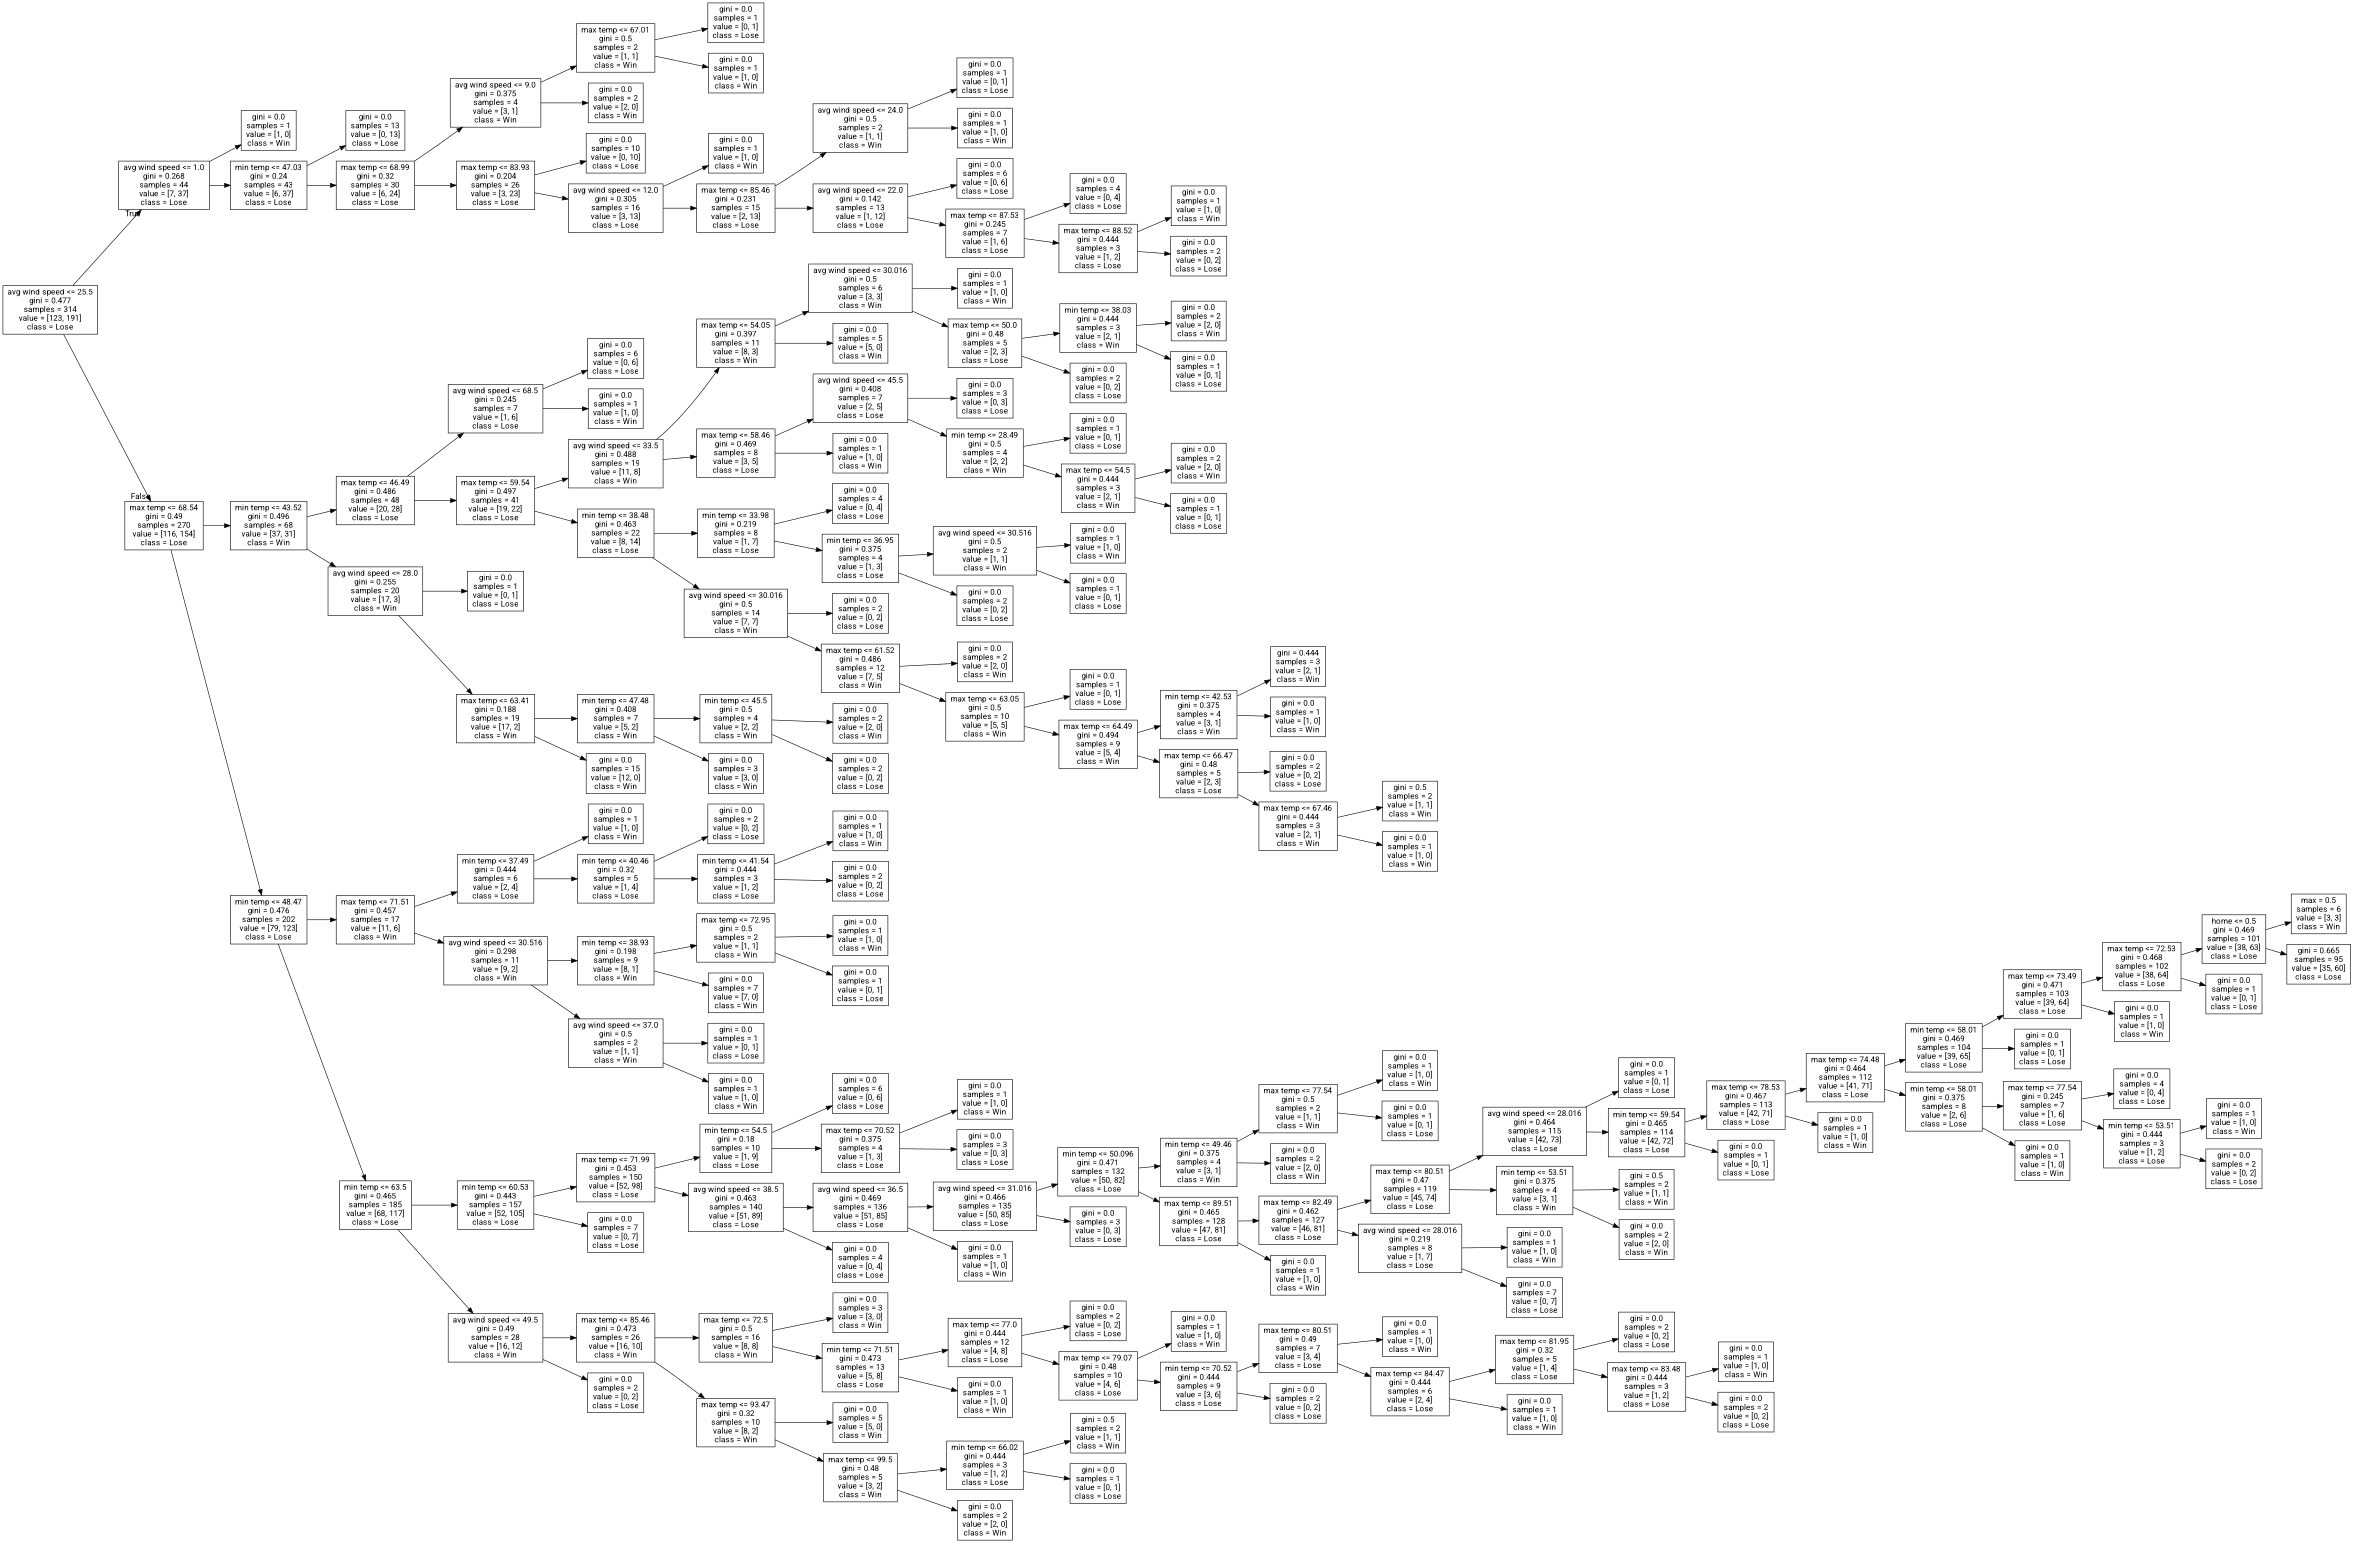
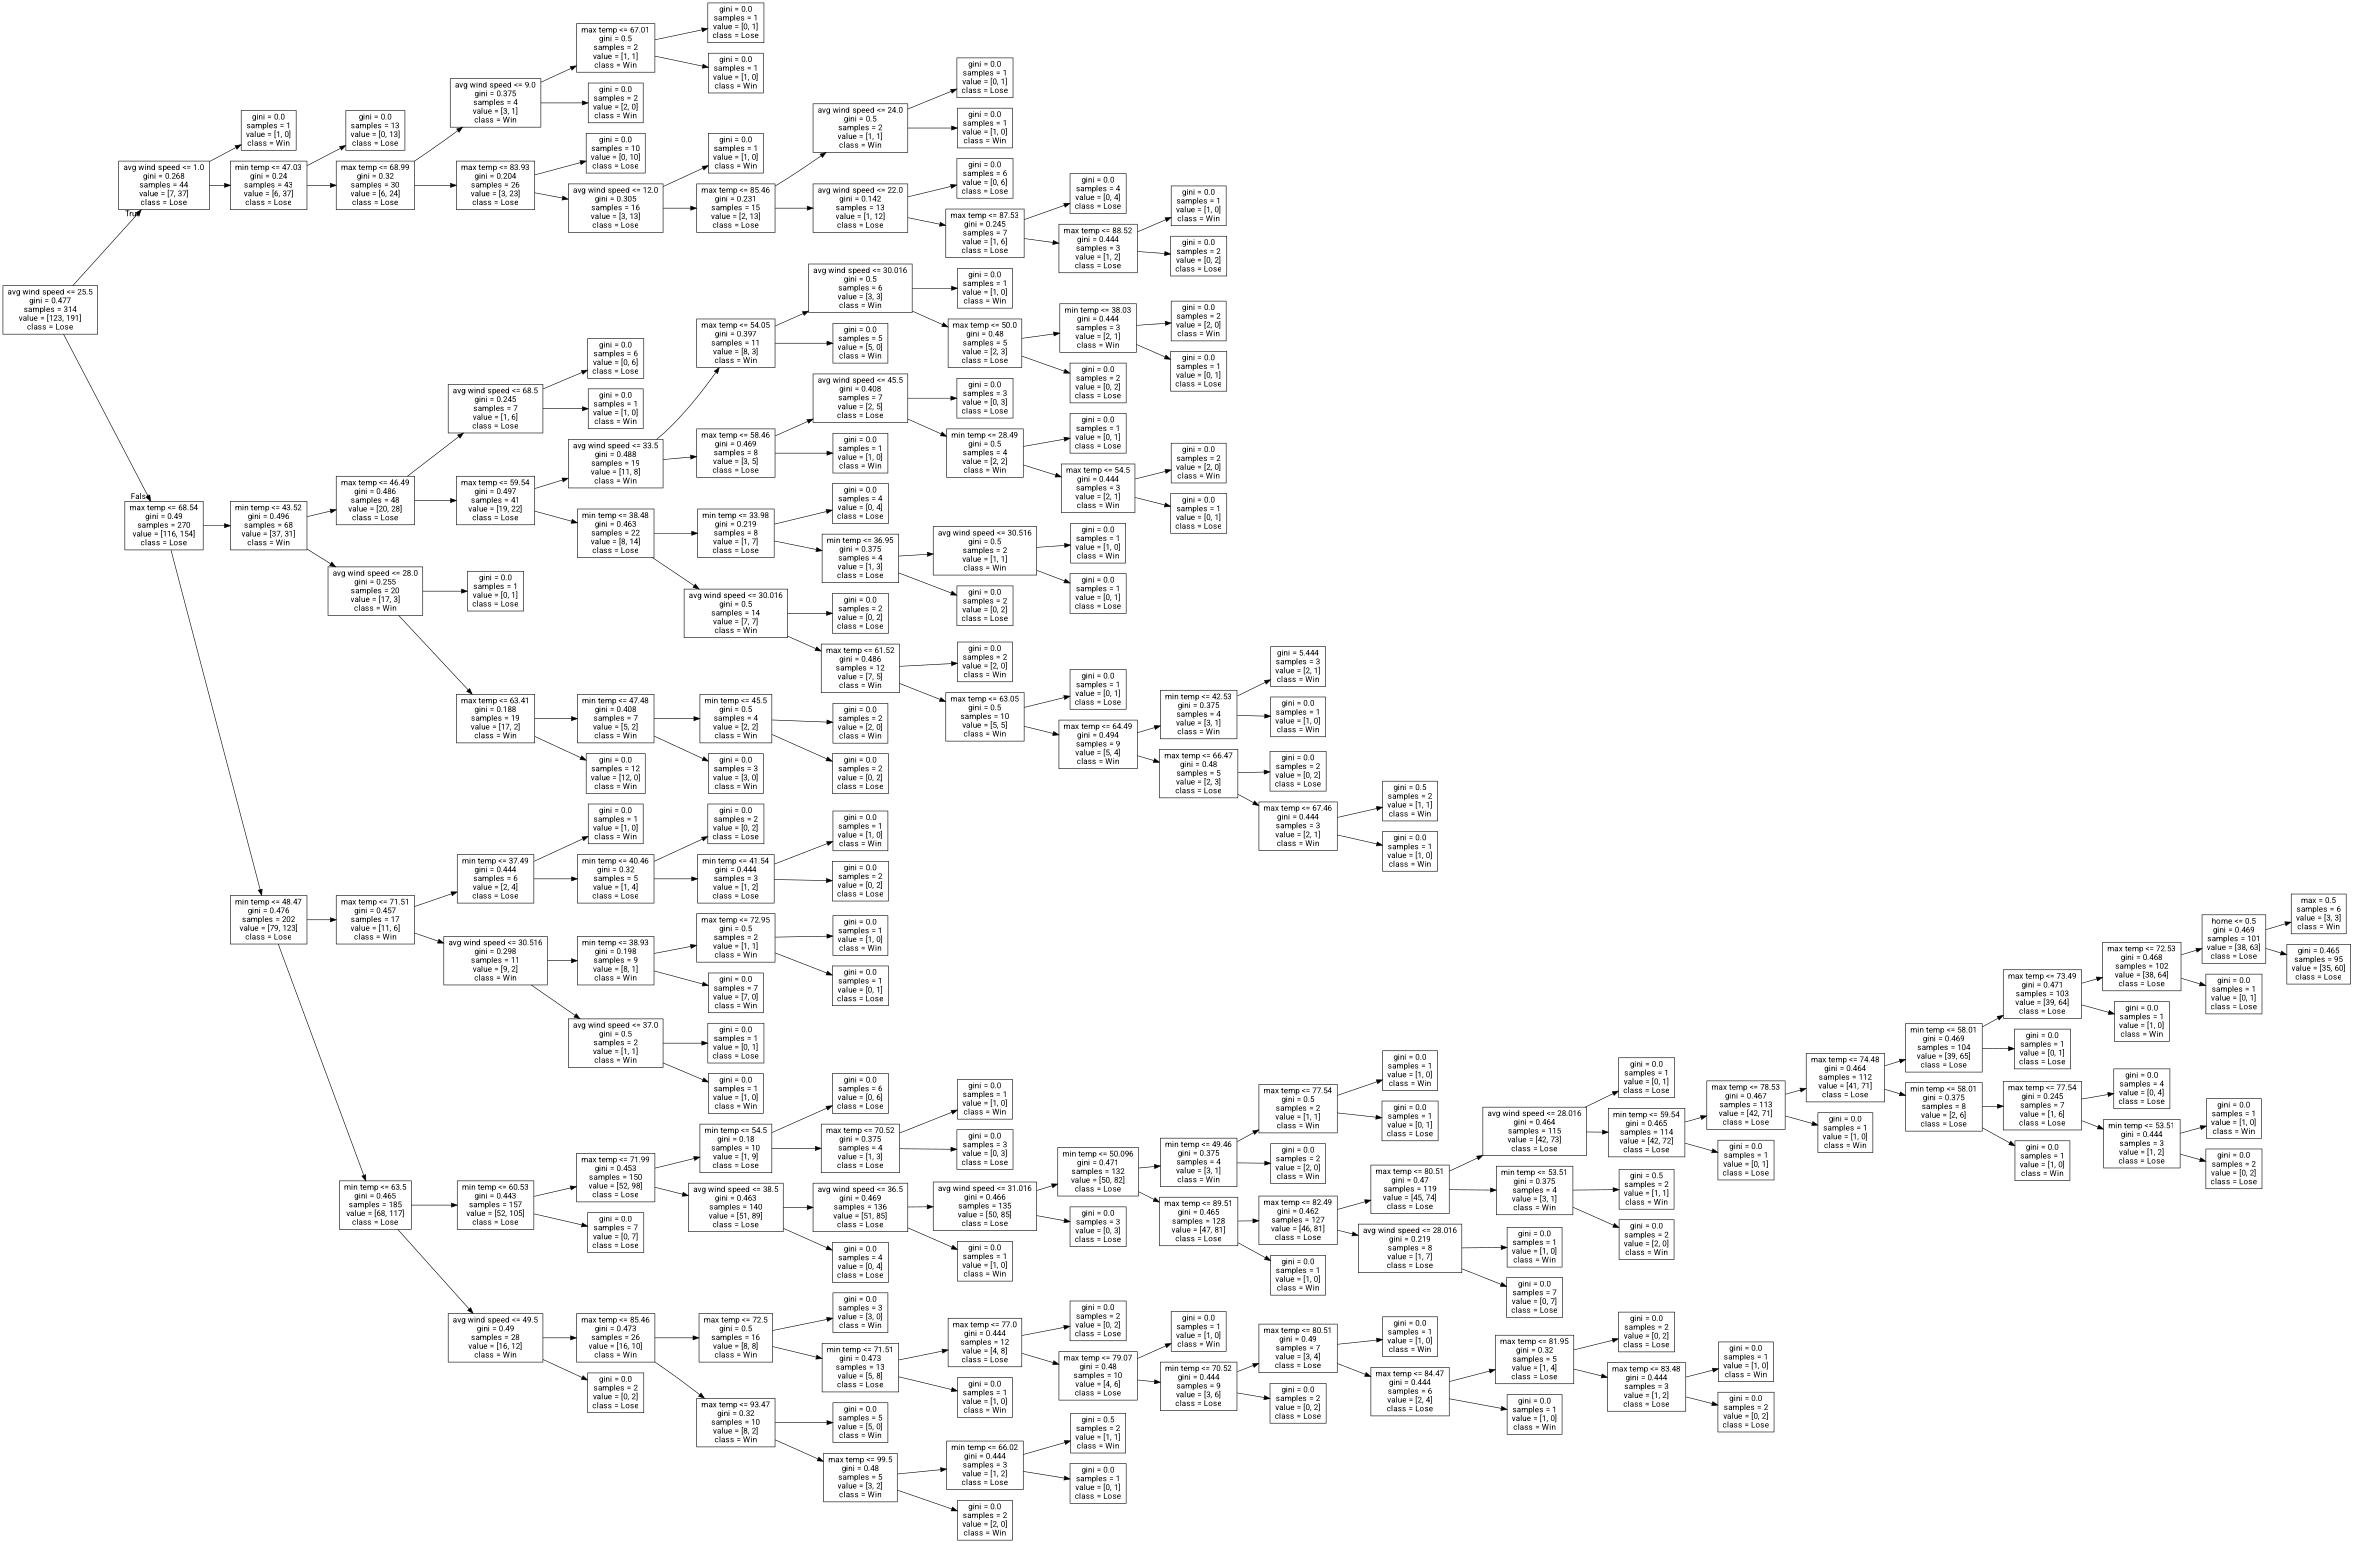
node "gini = 0.444 samples = 3 value = [2, 1] class = Win": label "gini = 0.444 samples = 3 value = [2, 1] class = Win" -> "gini = 5.444 samples = 3 value = [2, 1] class = Win"
node "gini = 0.0 samples = 15 value = [12, 0] class = Win": label "gini = 0.0 samples = 15 value = [12, 0] class = Win" -> "gini = 0.0 samples = 12 value = [12, 0] class = Win"
node "gini = 0.665 samples = 95 value = [35, 60] class = Lose": label "gini = 0.665 samples = 95 value = [35, 60] class = Lose" -> "gini = 0.465 samples = 95 value = [35, 60] class = Lose"
